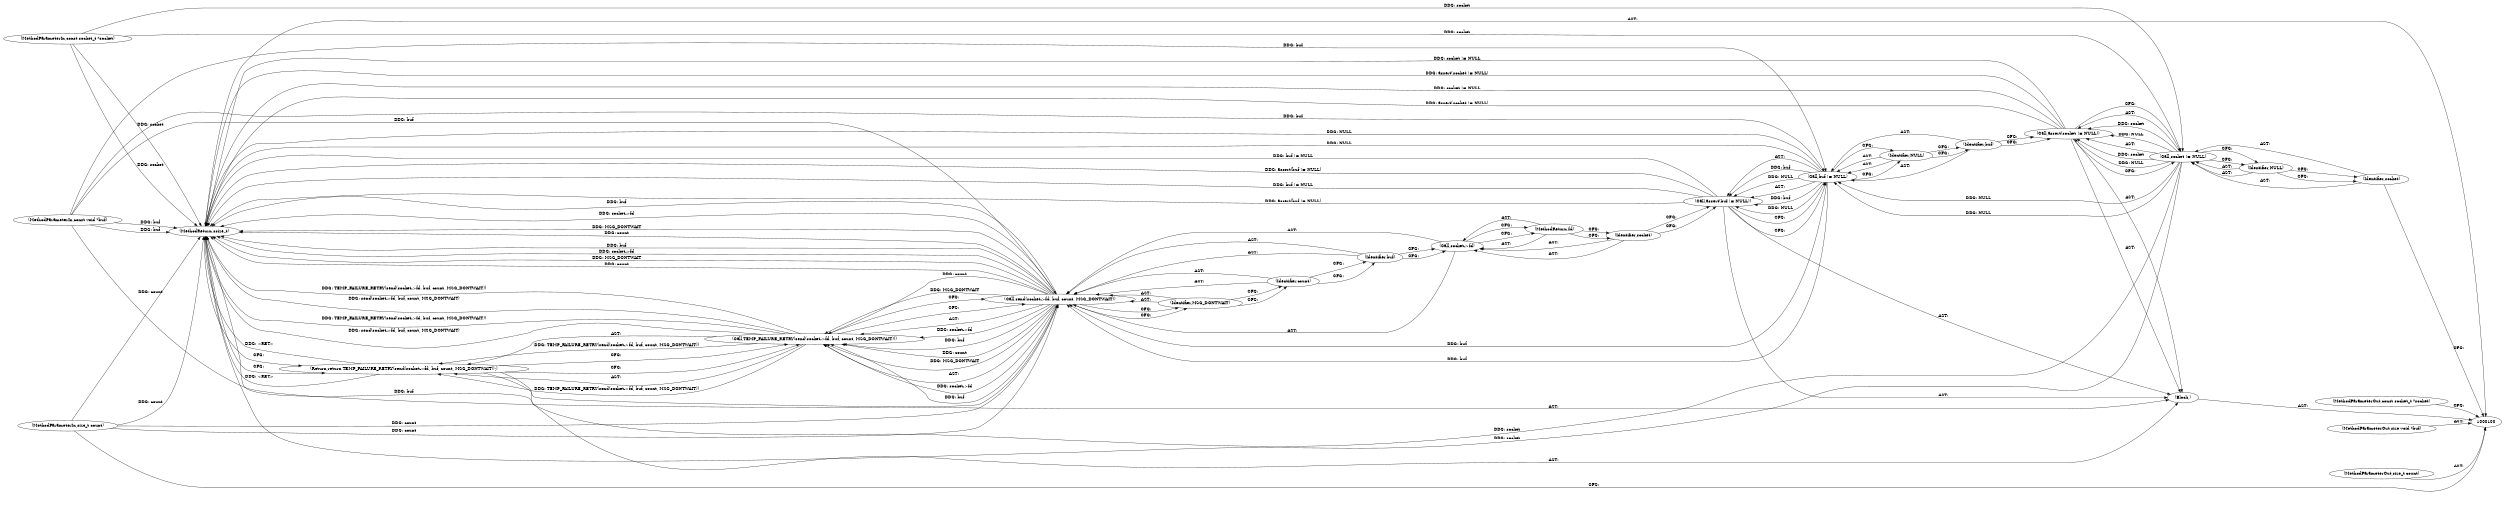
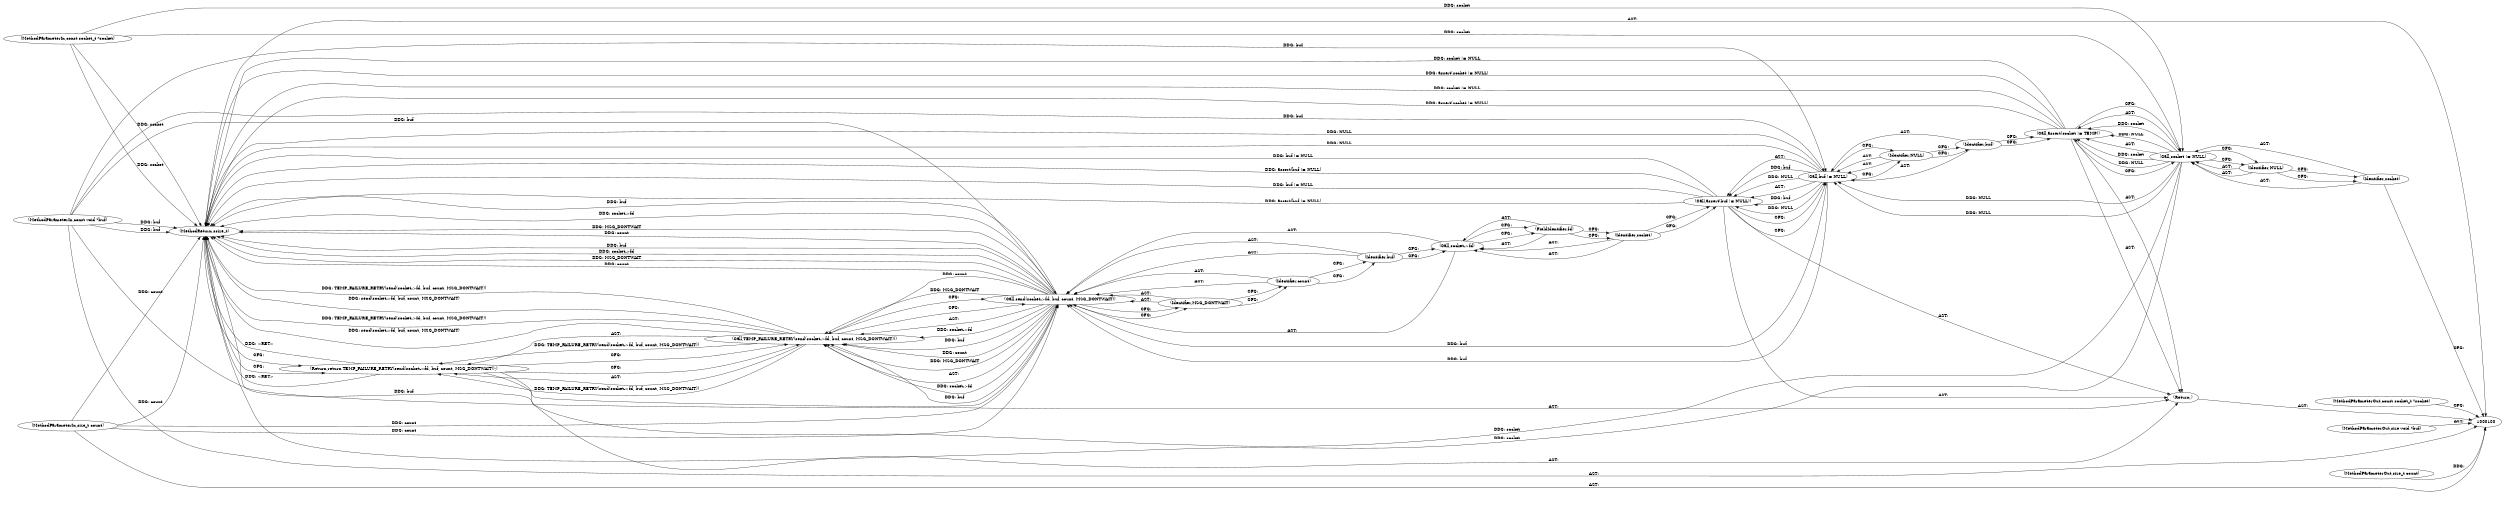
node "(Call,assert(socket != NULL))": label "(Call,assert(socket != NULL))" -> "(Call,assert(socket != TEMP))"
node "(MethodReturn,fd)": label "(MethodReturn,fd)" -> "(FieldIdentifier,fd)"
node "(Block,)": label "(Block,)" -> "(Return,)"
edge "(MethodParameterOut,size_t count)" -> "1000100": label "AST: " -> "DDG: "
edge "(MethodParameterIn,const void *buf)" -> "1000100": added, label "AST:"
edge "(MethodParameterIn,size_t count)" -> "1000100": label "CFG: " -> "AST: "
